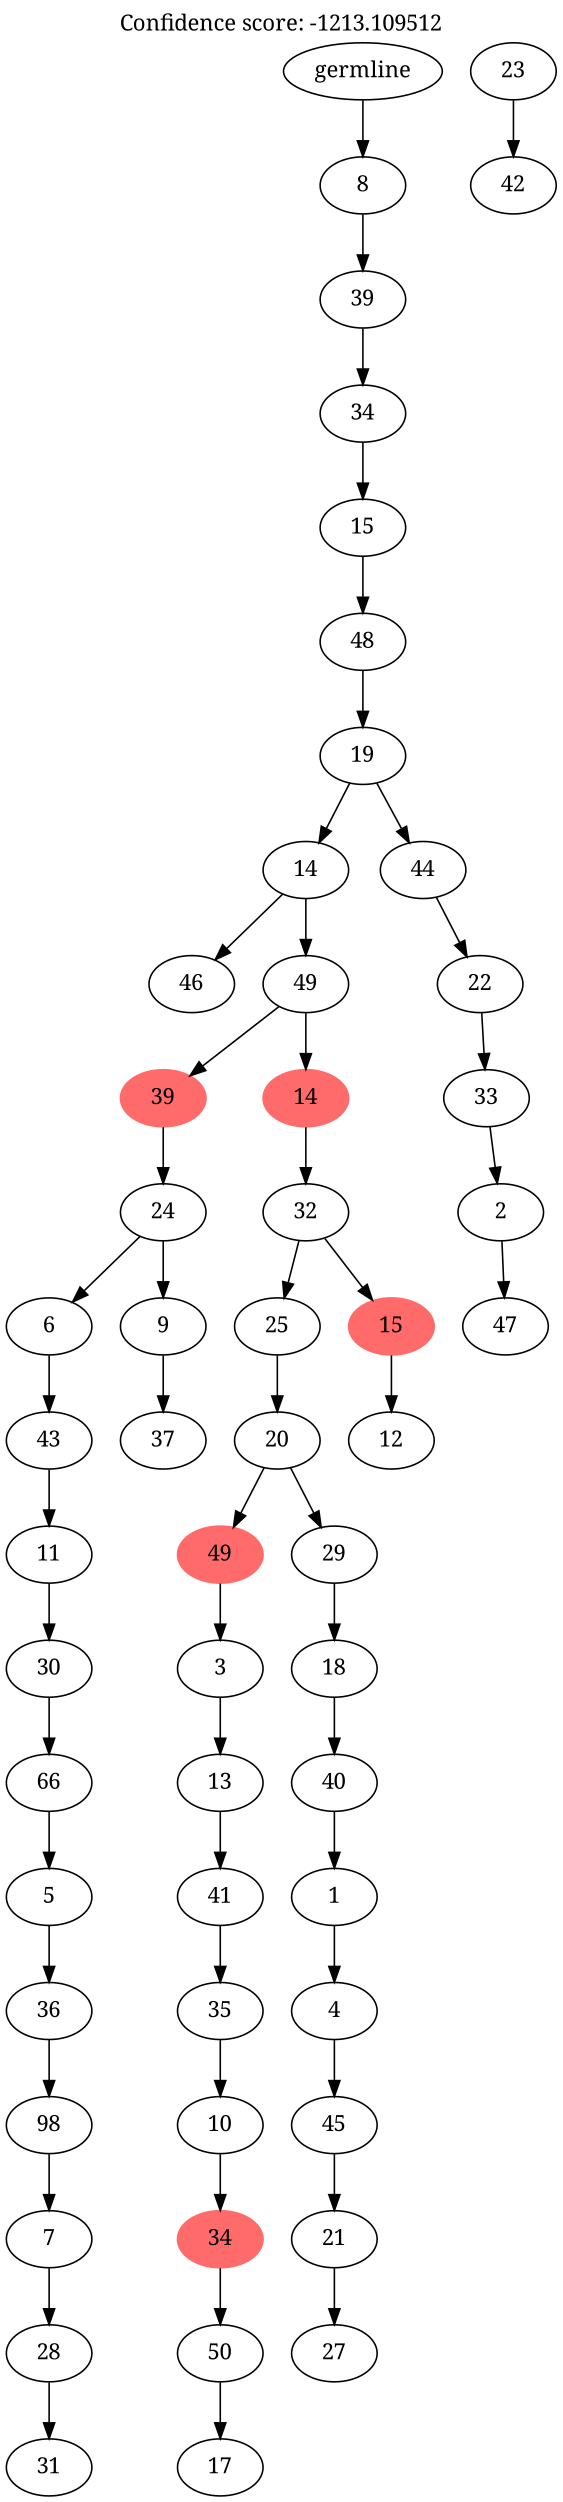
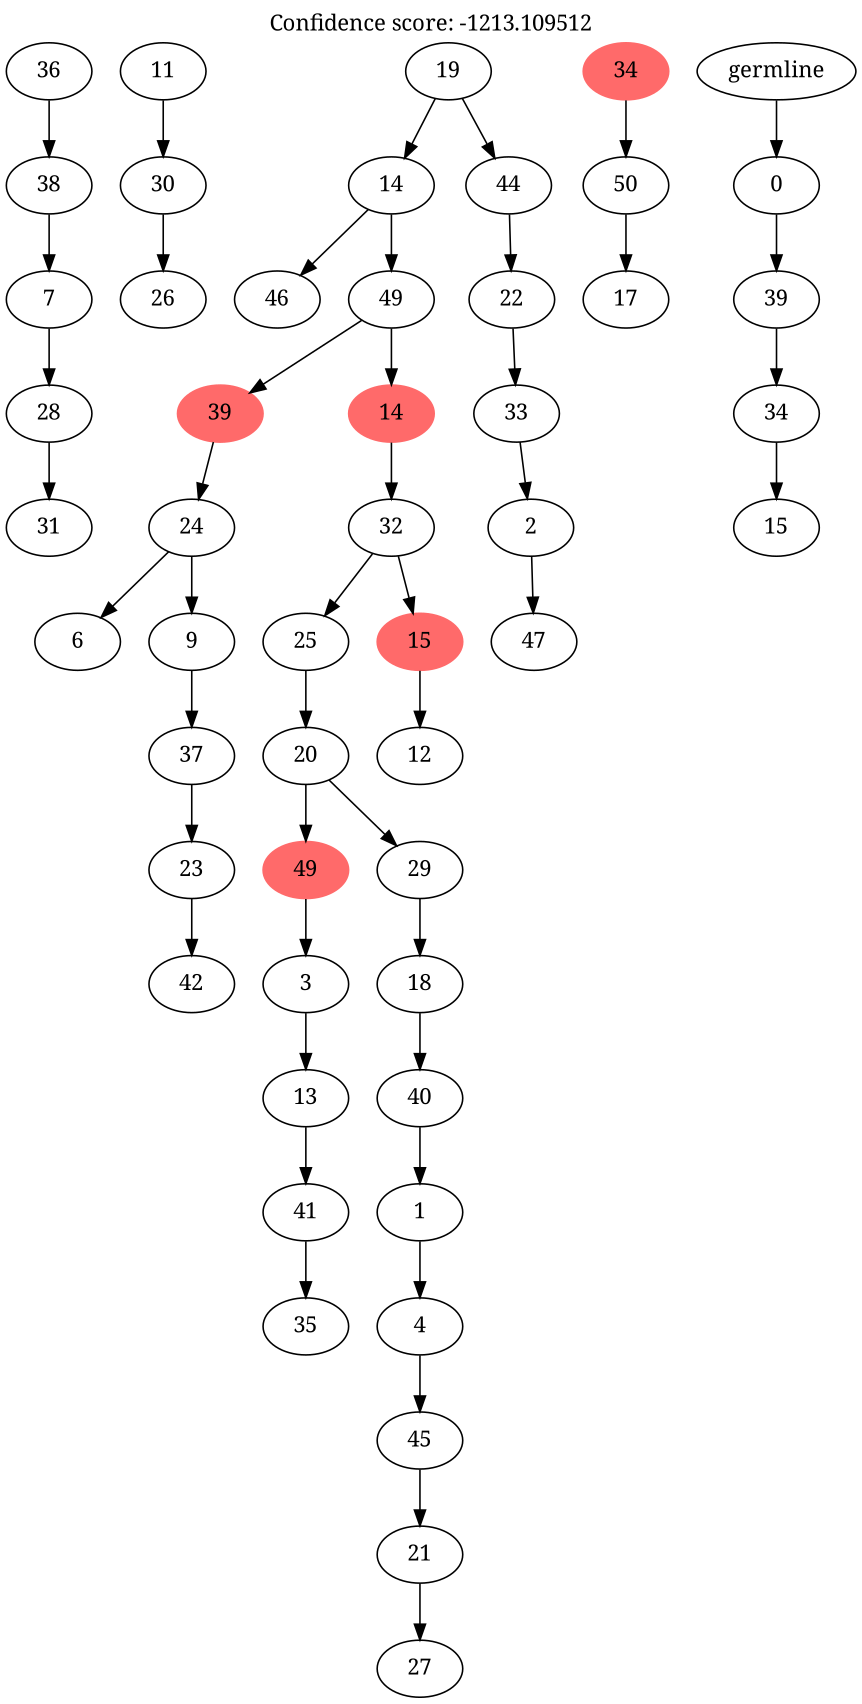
node "8": label "8" -> "0"
node "48": removed
edge "37" -> "23": added
node "43": removed
node "66": label "66" -> "26"
node "5": removed
node "98": label "98" -> "38"
node "10": removed
